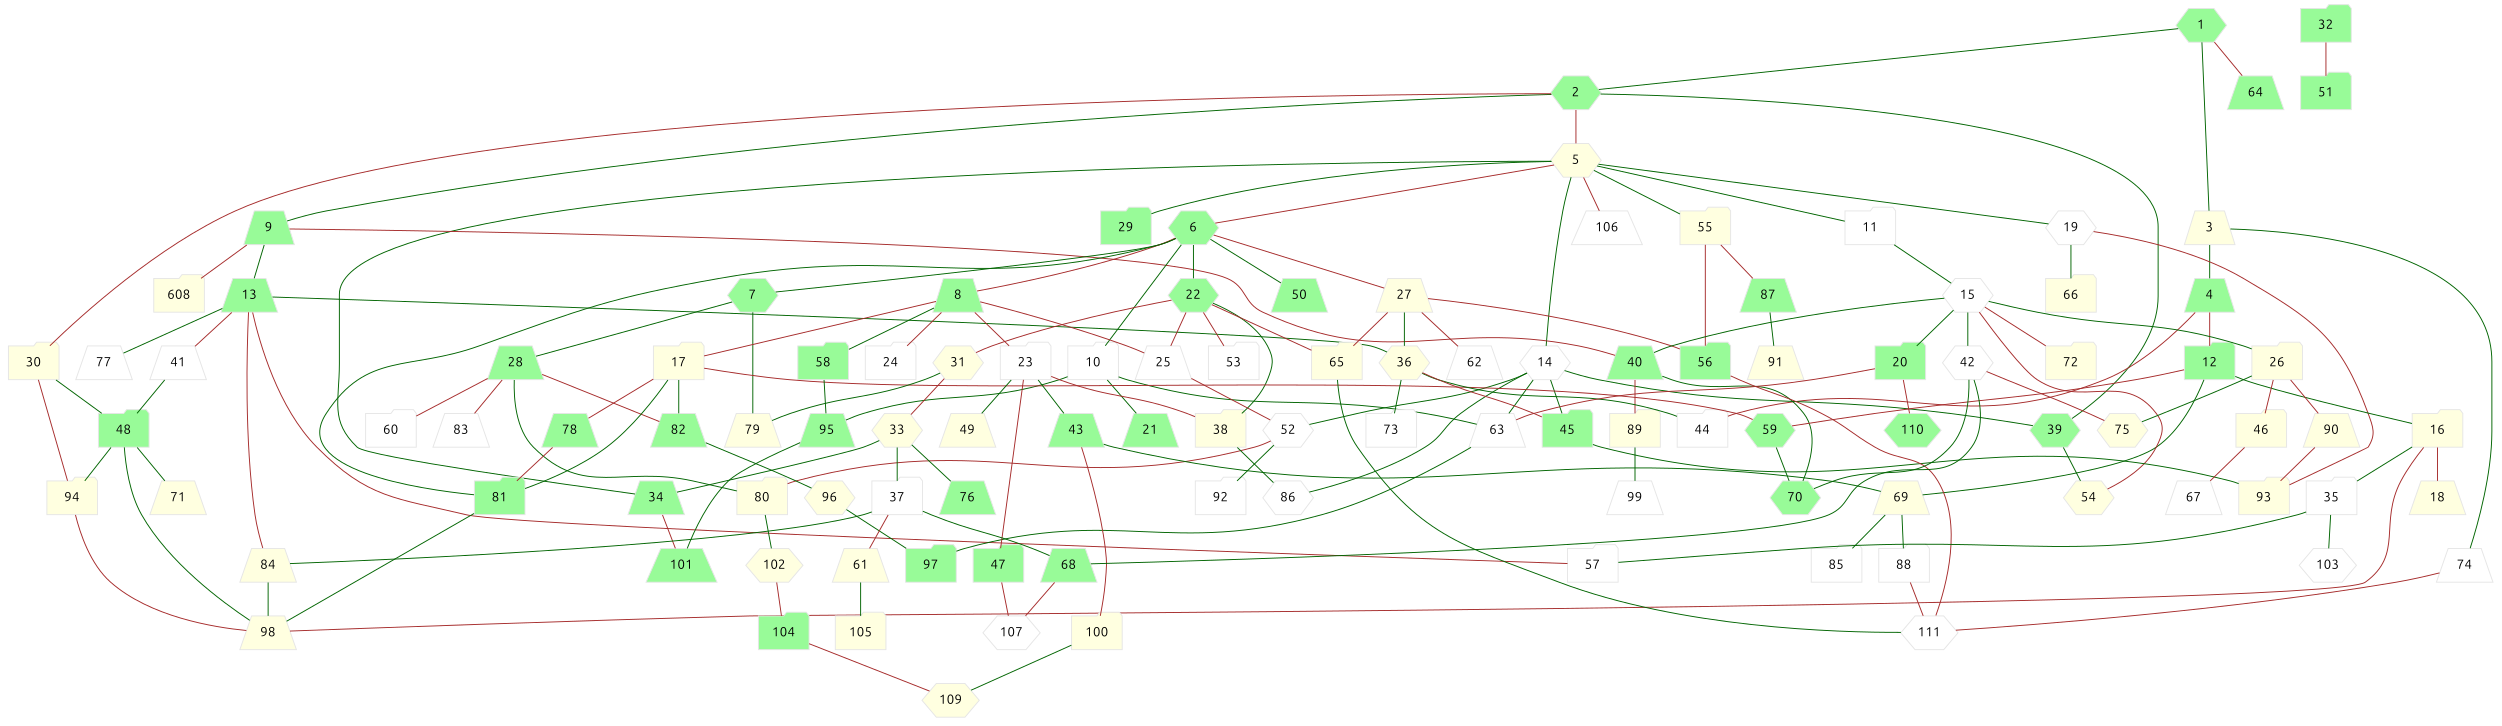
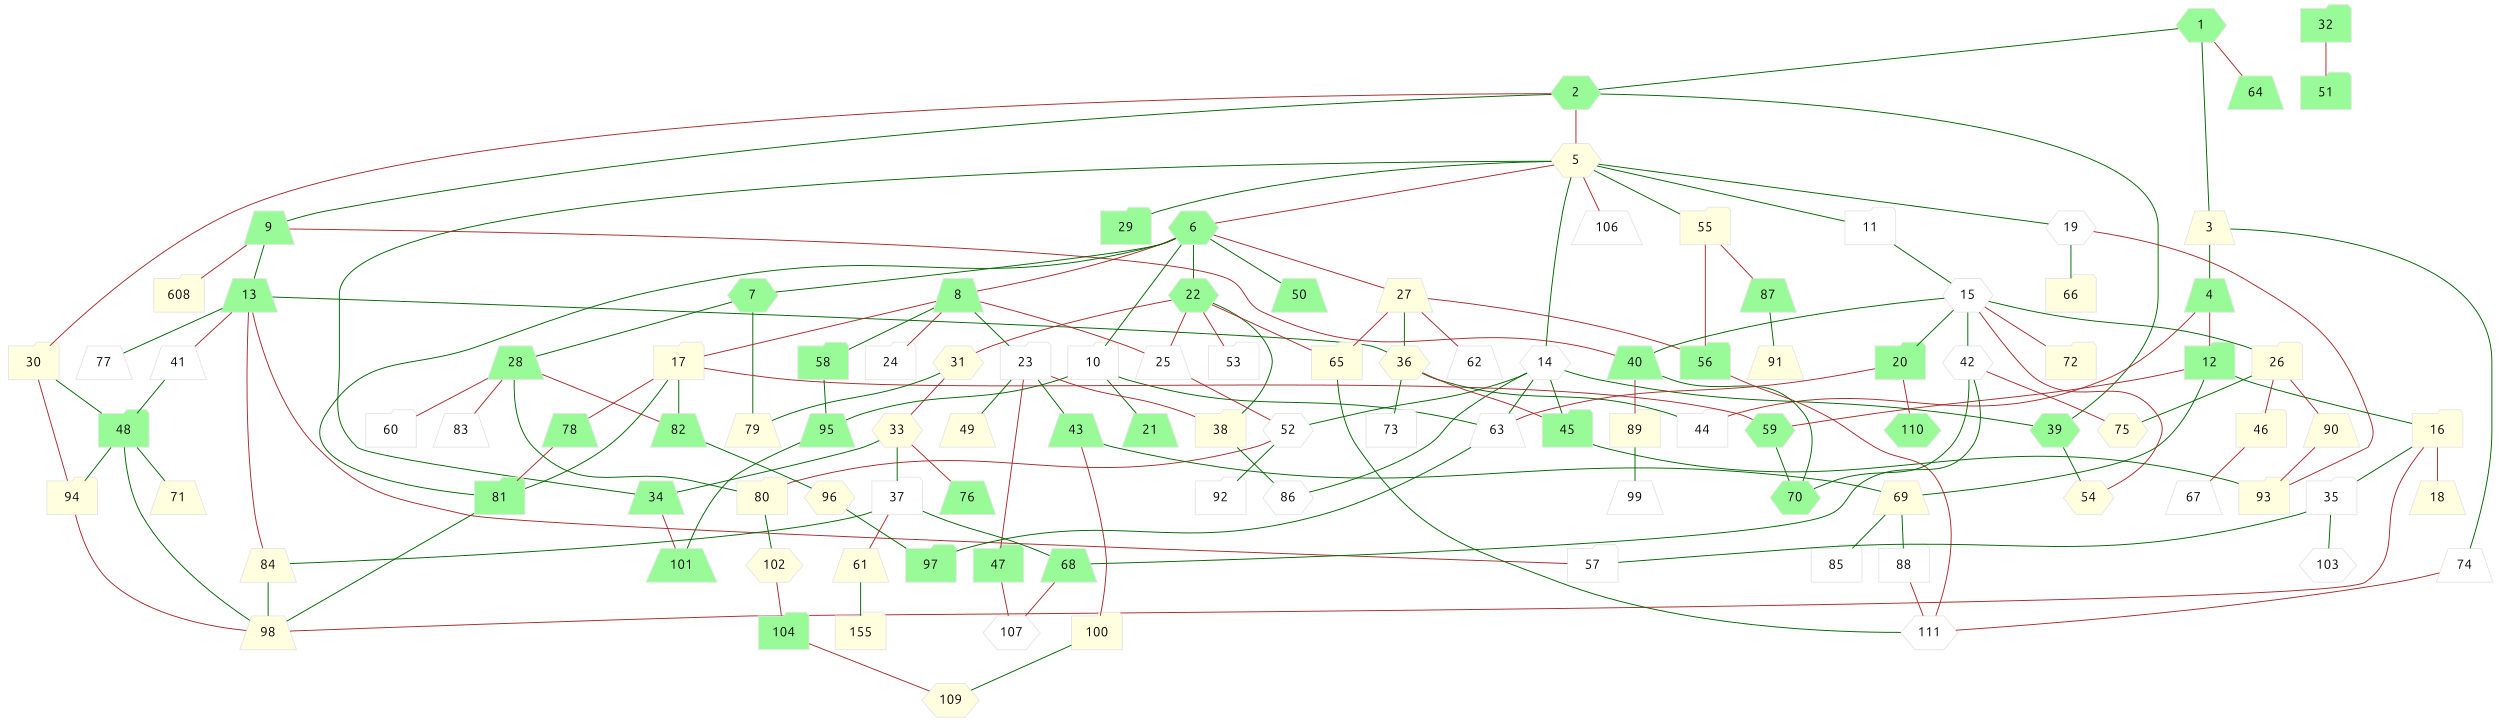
edge "8" -- "23": color brown -> darkgreen
edge "33" -- "76": color darkgreen -> brown
node "105": label "105" -> "155"
